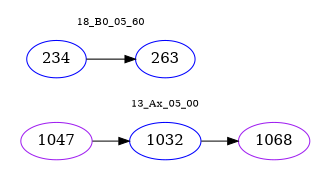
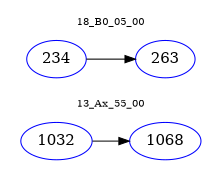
cluster "18_B0_05_60": label "18_B0_05_60" -> "18_B0_05_00"
cluster "13_Ax_05_00": label "13_Ax_05_00" -> "13_Ax_55_00"
node "1047": removed
node "1068": color purple -> blue
